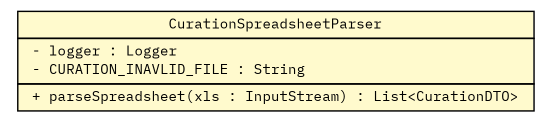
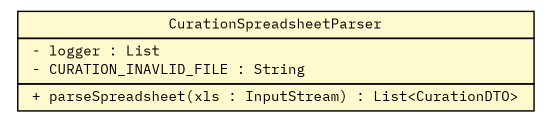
node "CurationSpreadsheetParser": text "- logger : Logger" -> "- logger : List"
